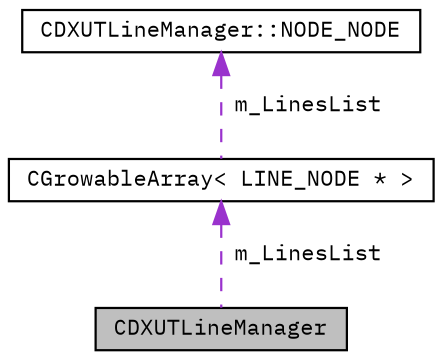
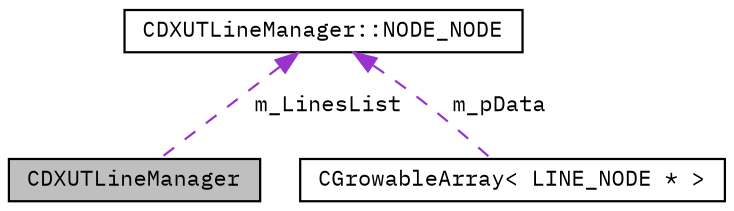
edge "CGrowableArray< LINE_NODE * >" -> "CDXUTLineManager::NODE_NODE": label " m_LinesList" -> " m_pData"
edge "CDXUTLineManager" -> "CGrowableArray< LINE_NODE * >": now "CDXUTLineManager" -> "CDXUTLineManager::NODE_NODE"
